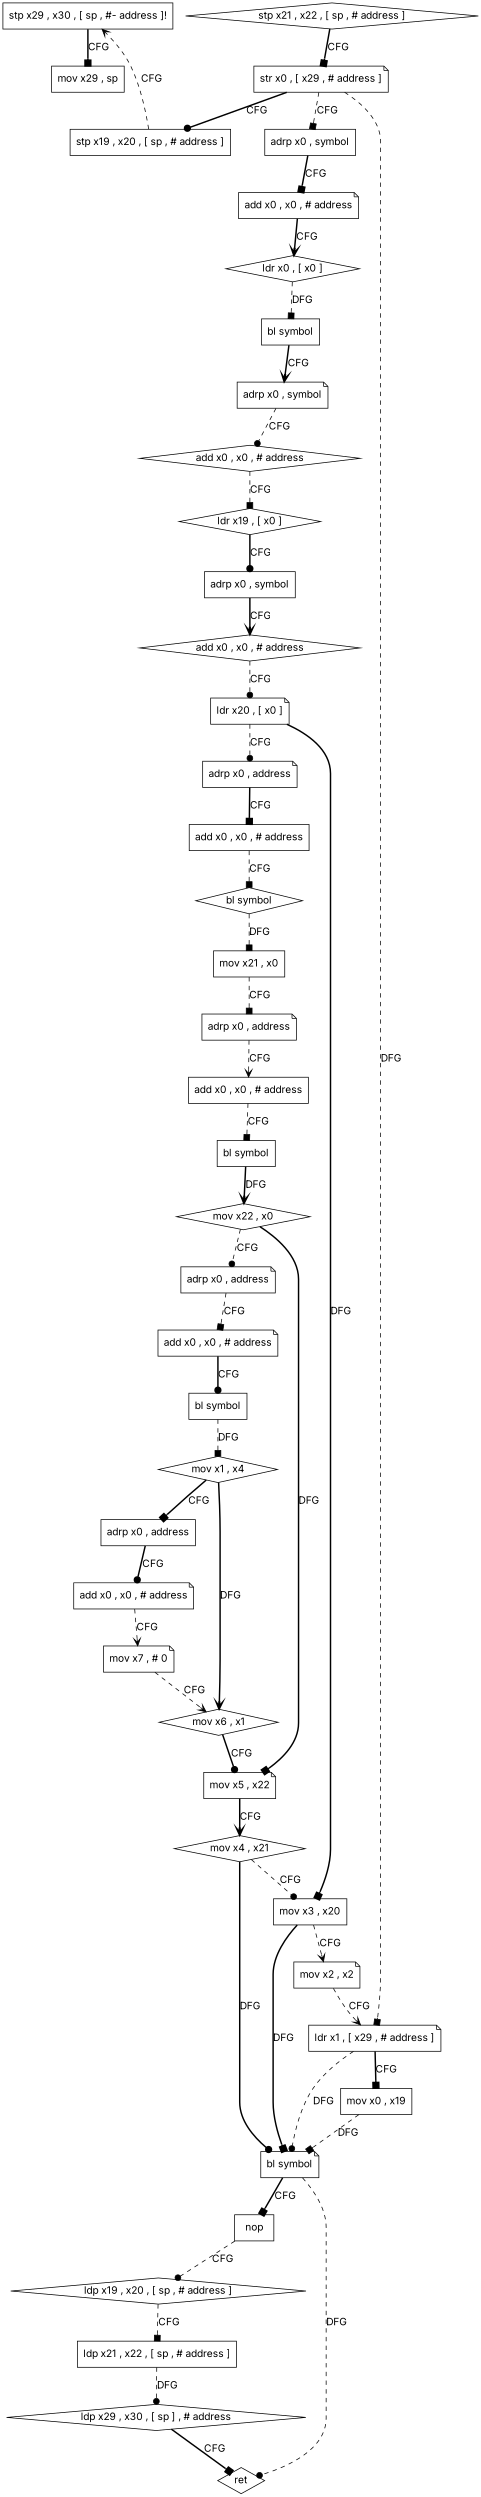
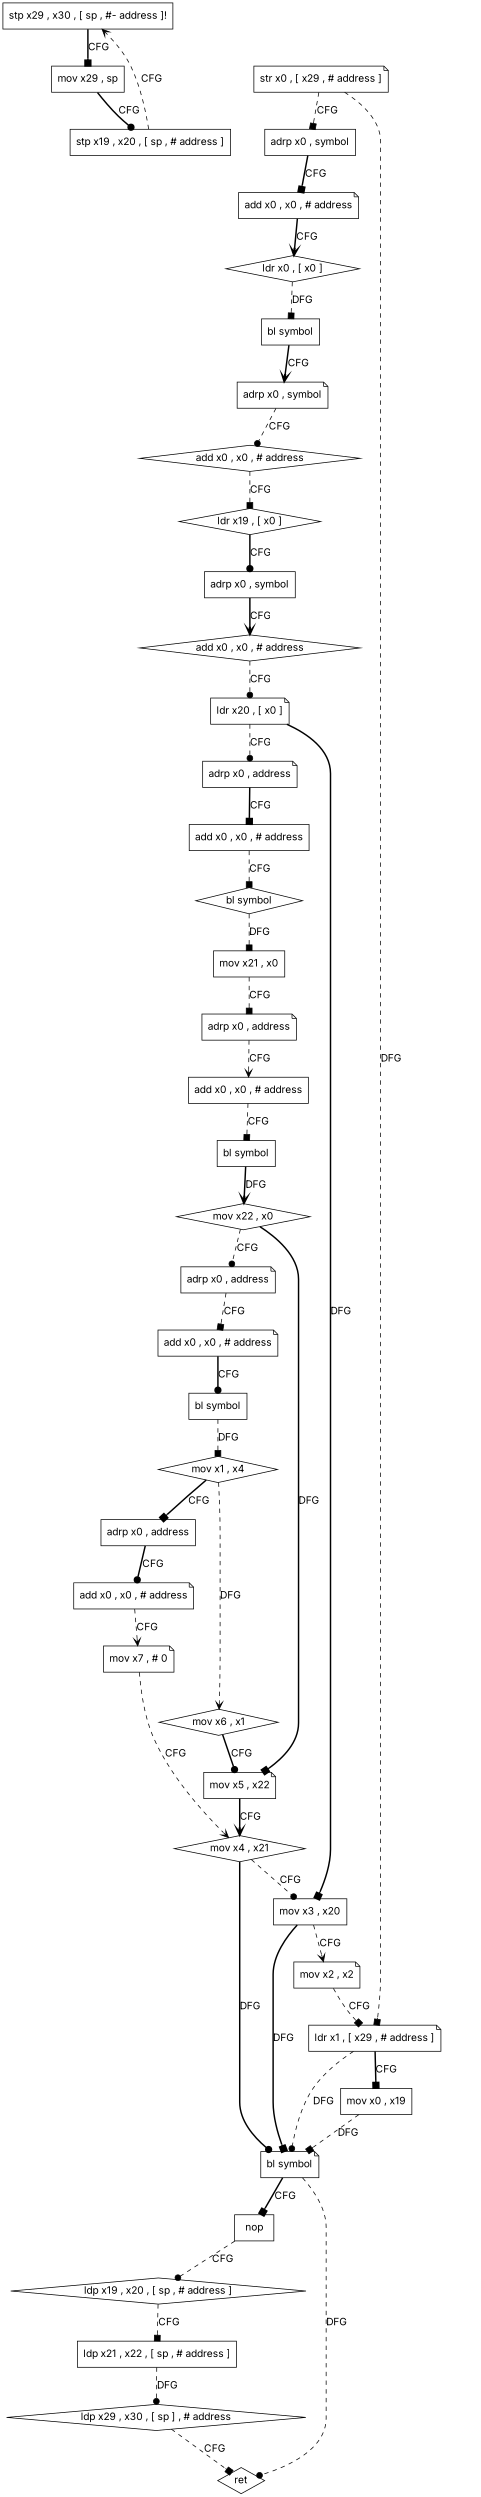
node "stp x21 , x22 , [ sp , # address ]": removed
edge "str x0 , [ x29 , # address ]" -> "stp x19 , x20 , [ sp , # address ]": now "mov x29 , sp" -> "stp x19 , x20 , [ sp , # address ]"
edge "mov x1 , x4" -> "mov x6 , x1": style bold -> dashed
edge "mov x7 , # 0" -> "mov x6 , x1": now "mov x7 , # 0" -> "mov x4 , x21"
edge "mov x2 , x2" -> "ldr x1 , [ x29 , # address ]": arrowhead vee -> box
edge "ldp x29 , x30 , [ sp ] , # address" -> "ret": style bold -> dashed
